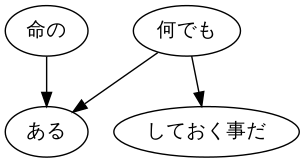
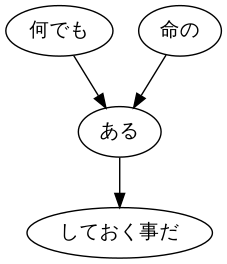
edge "何でも" -> "しておく事だ": now "ある" -> "しておく事だ"
